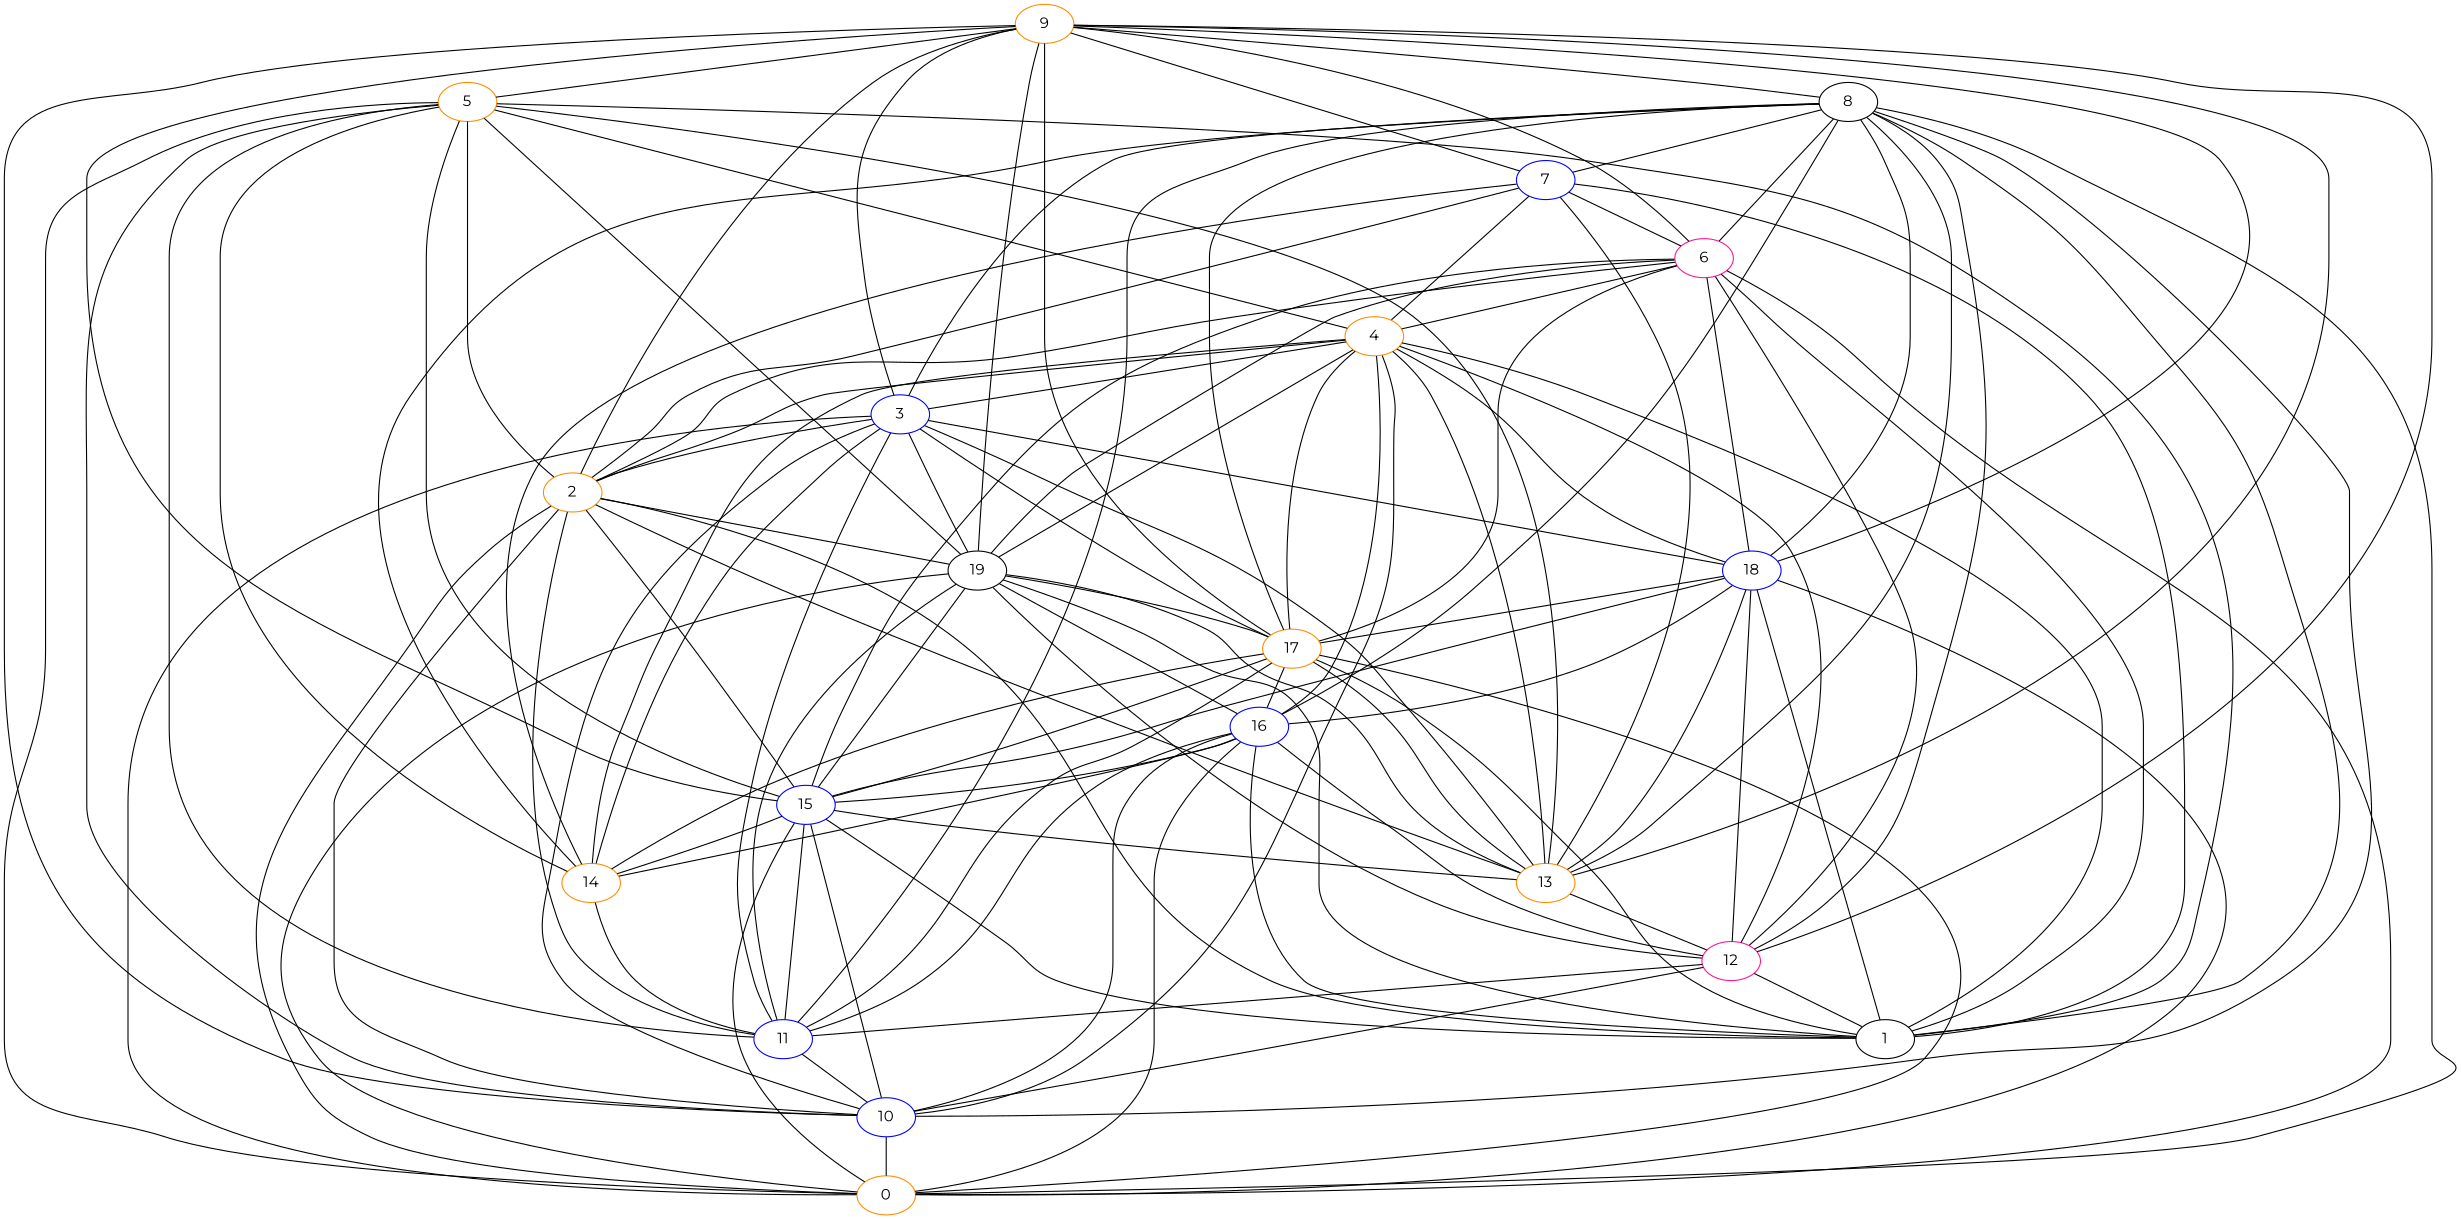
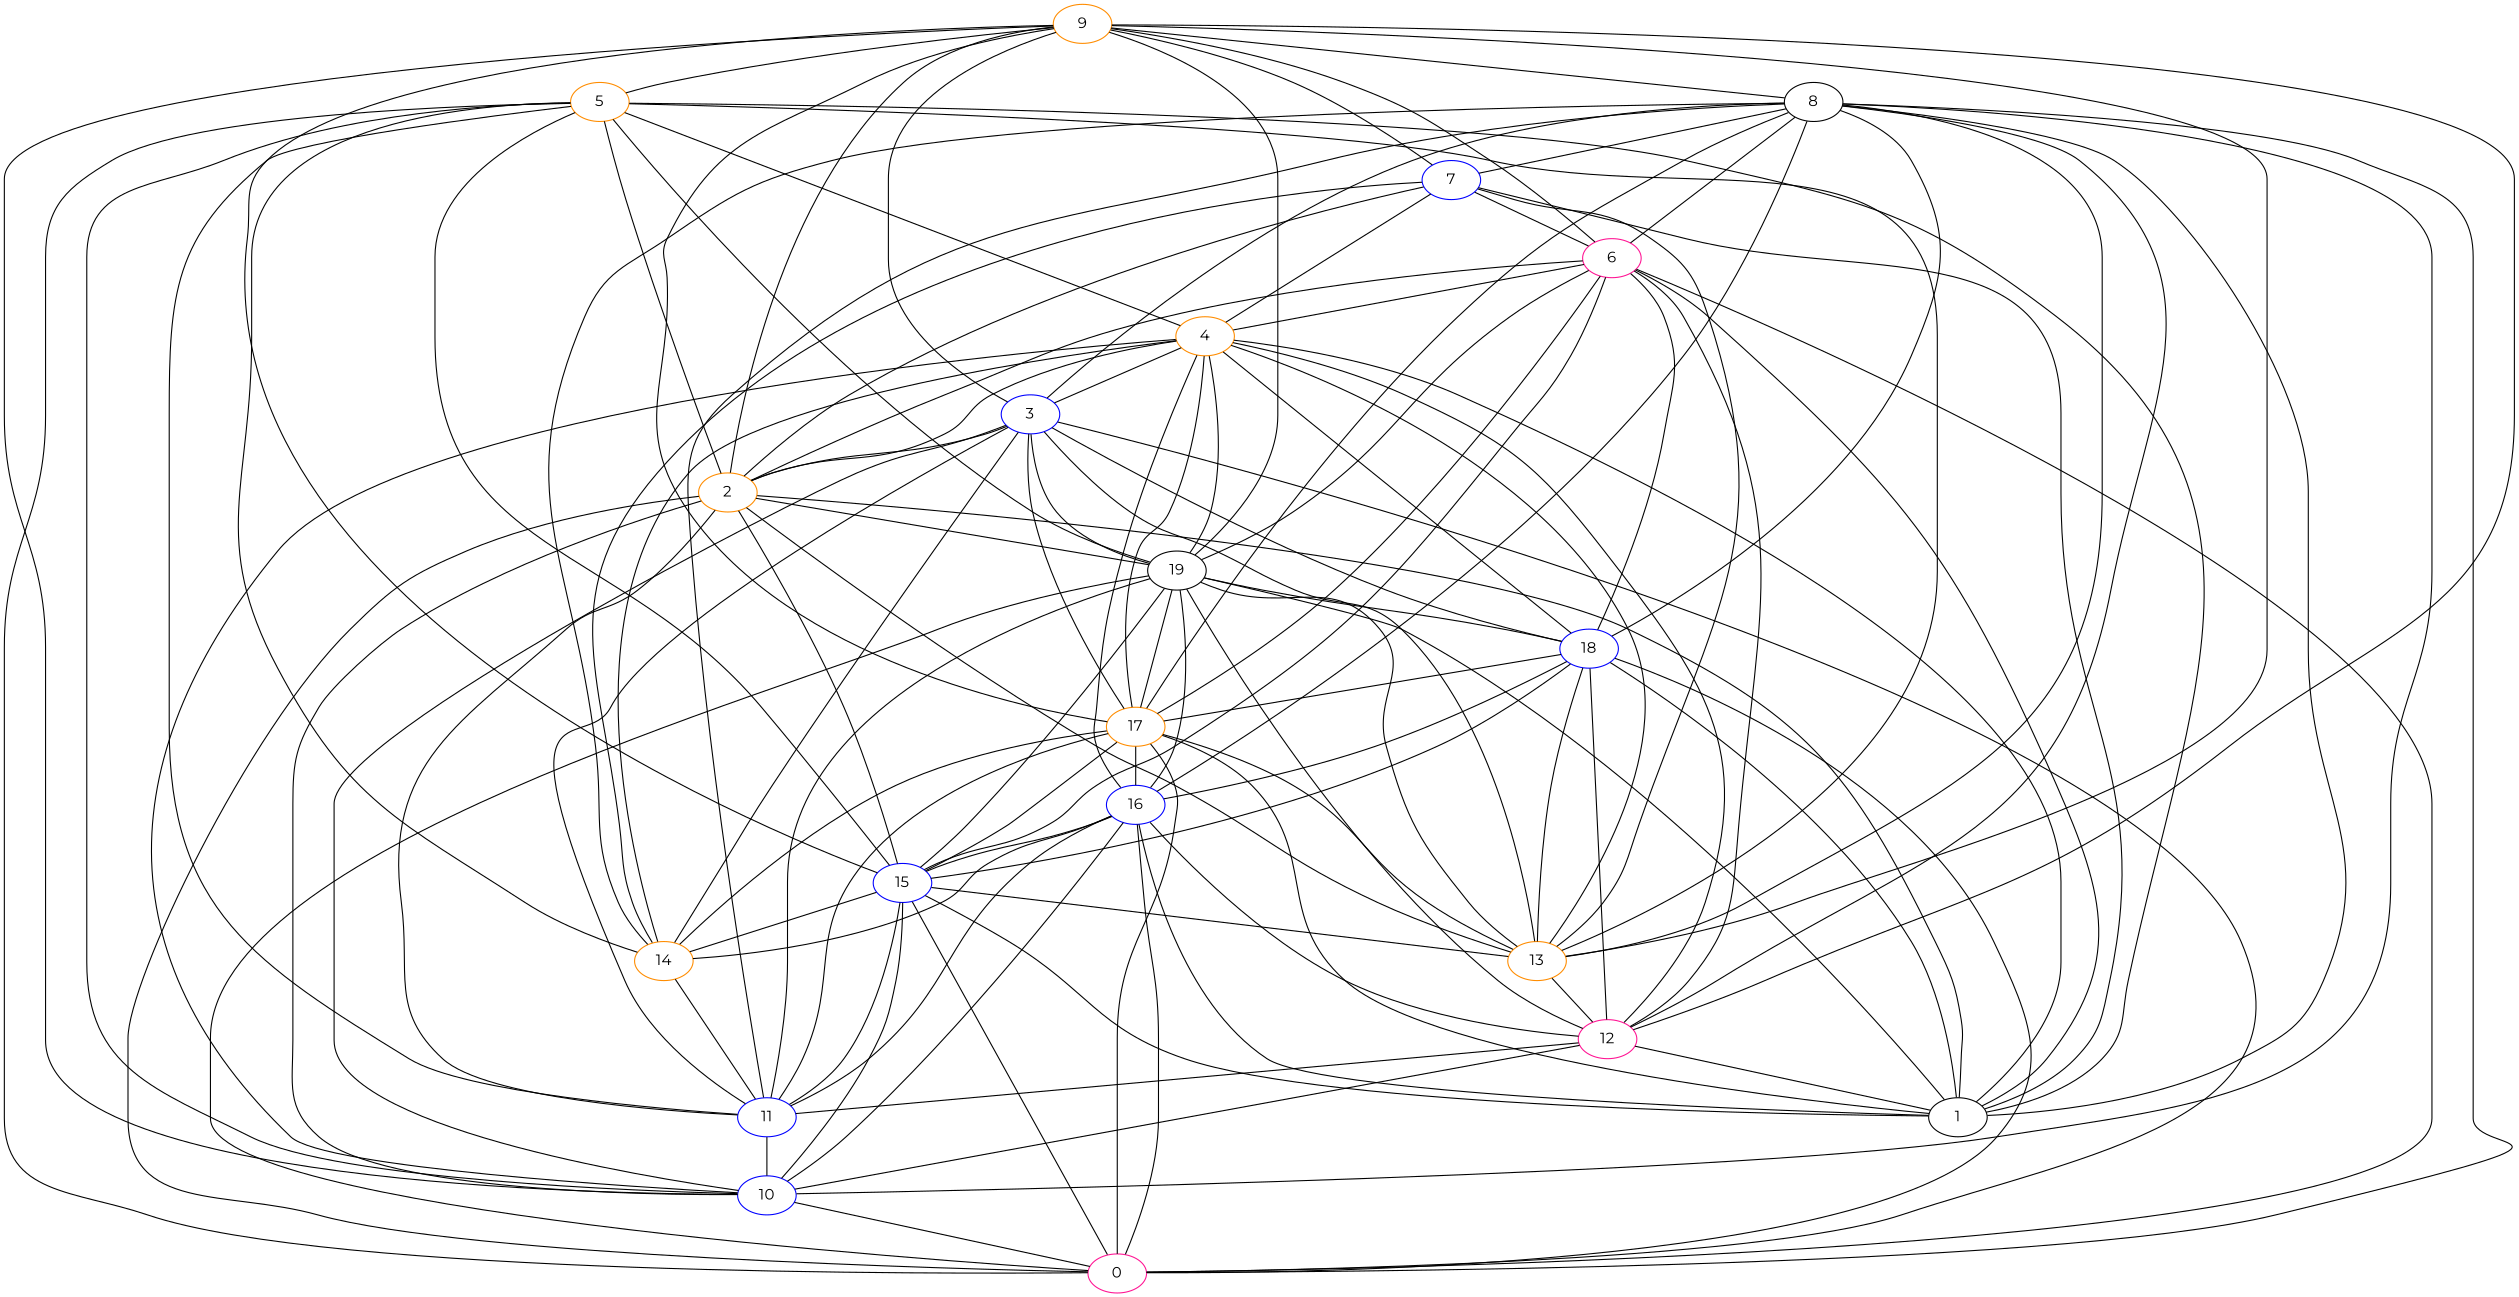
edge "9" -- "18": now "19" -- "18"
node "0": color darkorange -> deeppink
